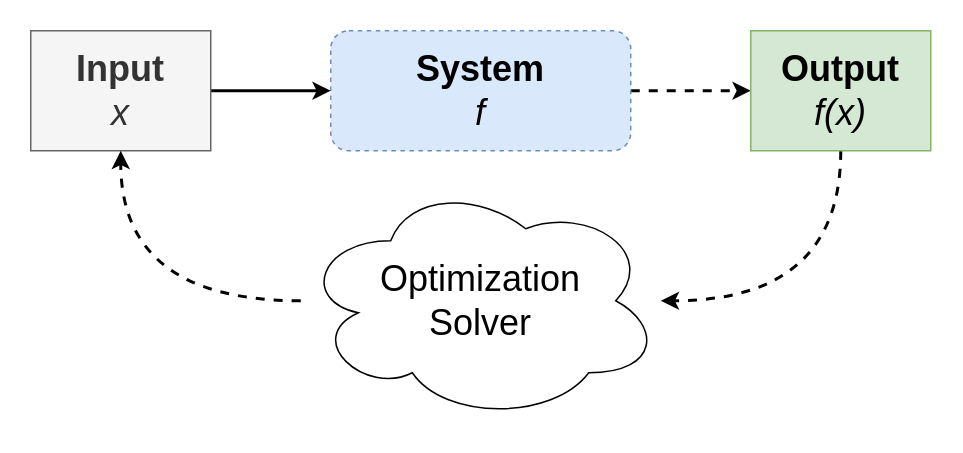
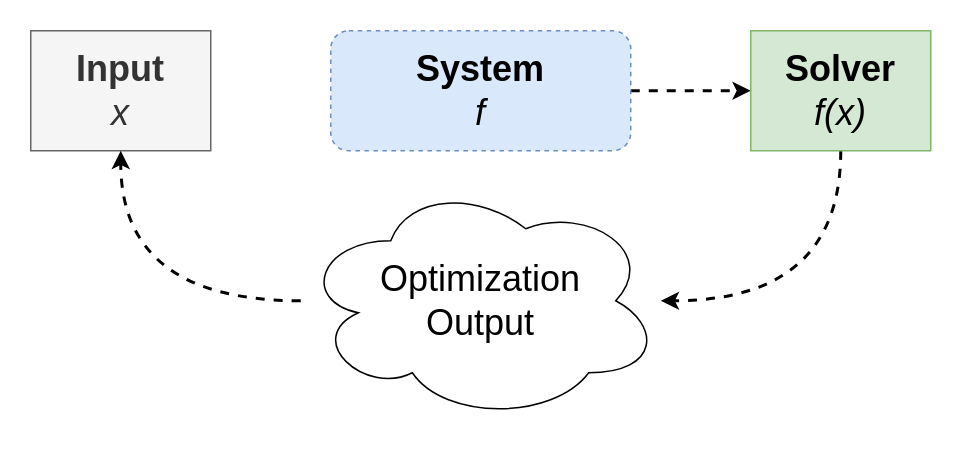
edge "Input x" -> "System f": removed
node "Output f(x)": label "Output f(x)" -> "Solver f(x)"
node "Optimization Solver": label "Optimization Solver" -> "Optimization Output"
